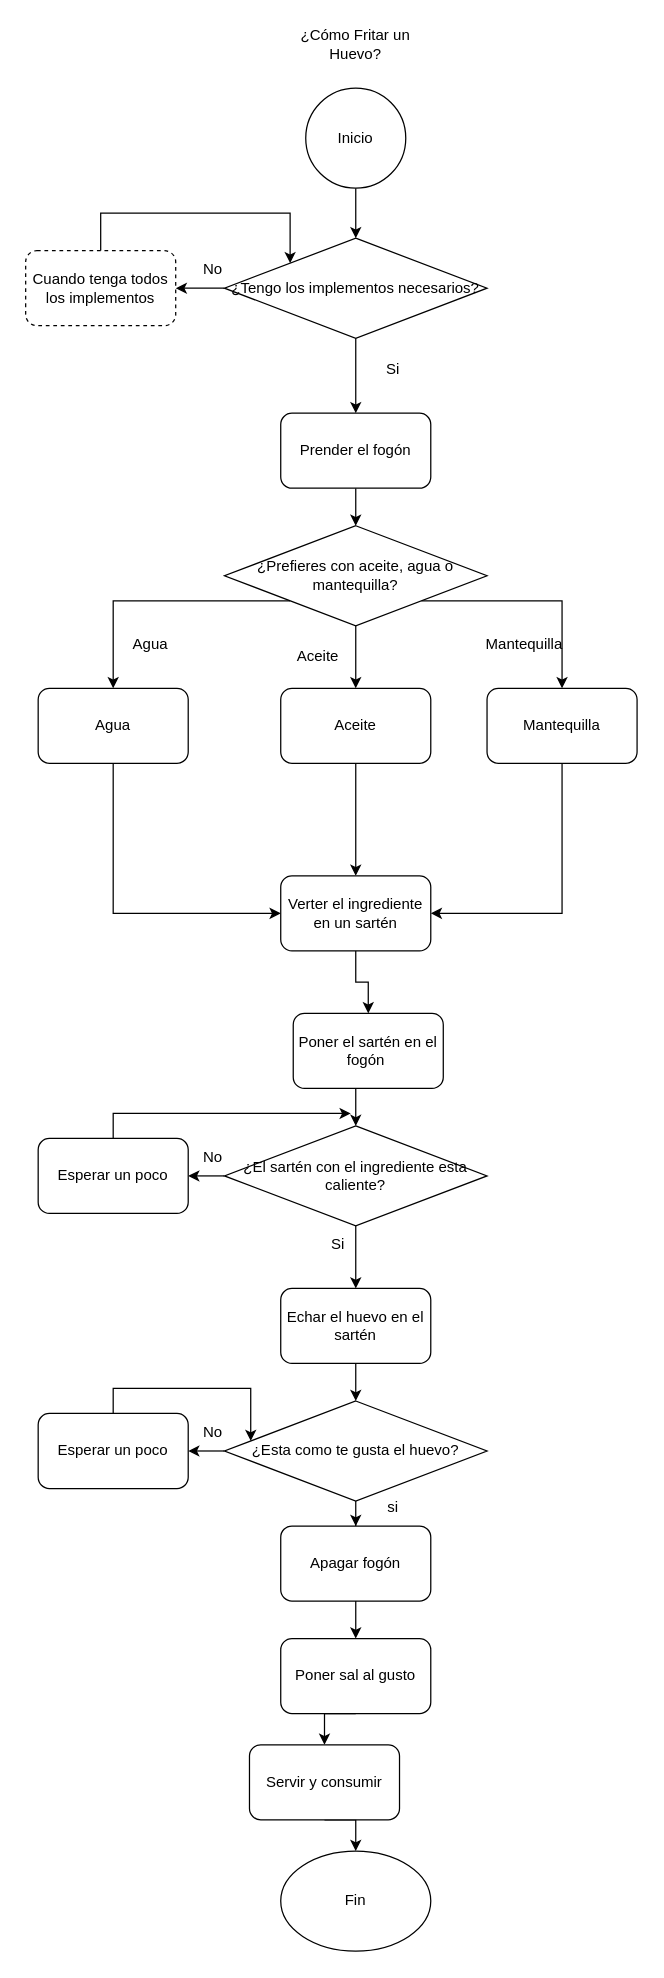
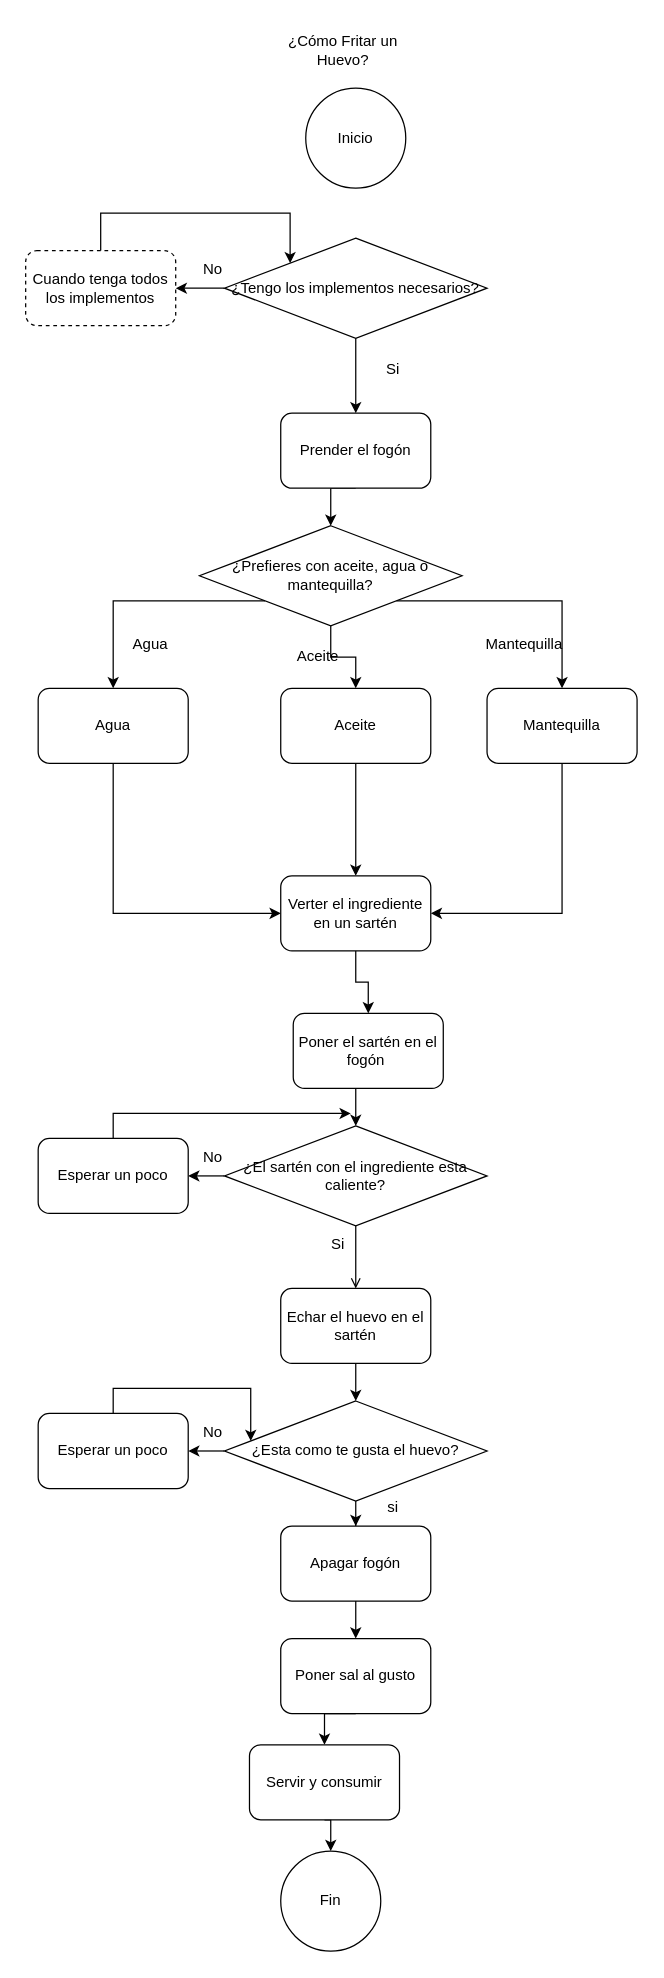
node "¿Cómo Fritar un Huevo?": moved (356, 44) -> (343, 51)
edge "Inicio" -> "¿Tengo los implementos necesarios?": removed
node "¿Prefieres con aceite, agua o mantequilla?": moved (356, 576) -> (331, 576)
edge "¿El sartén con el ingrediente esta caliente?" -> "Echar el huevo en el sartén": arrowhead classic -> open
node "Fin": size 150x100 -> 100x100
